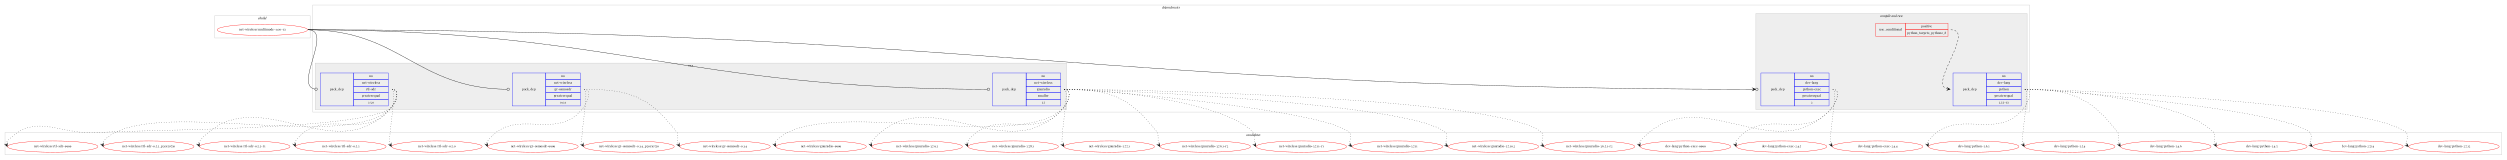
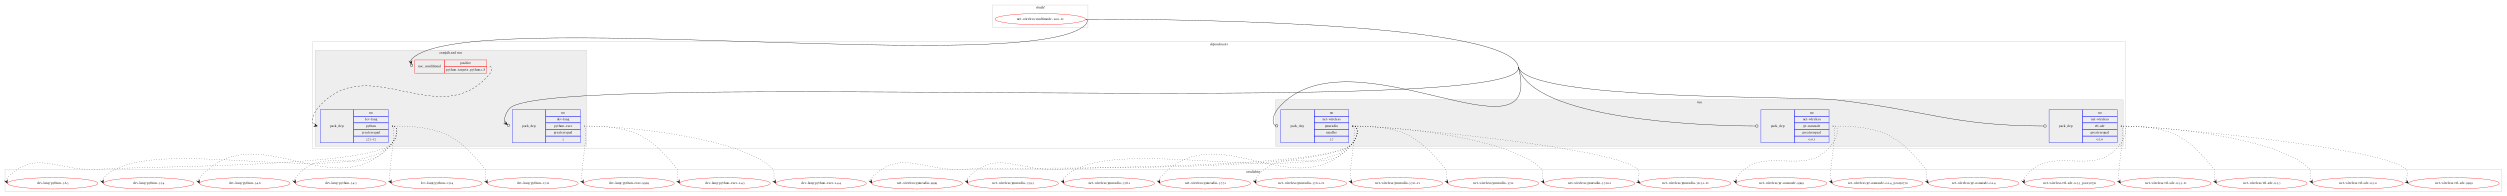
edge "net-wireless/multimode-1.00-r2" -> "use_conditional": added
